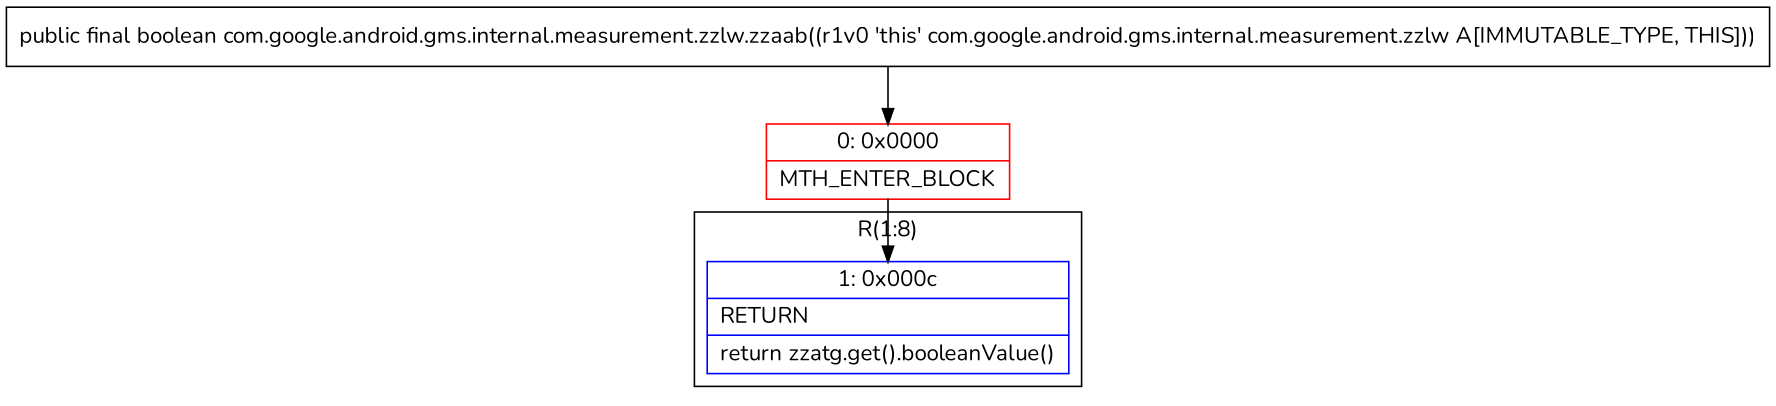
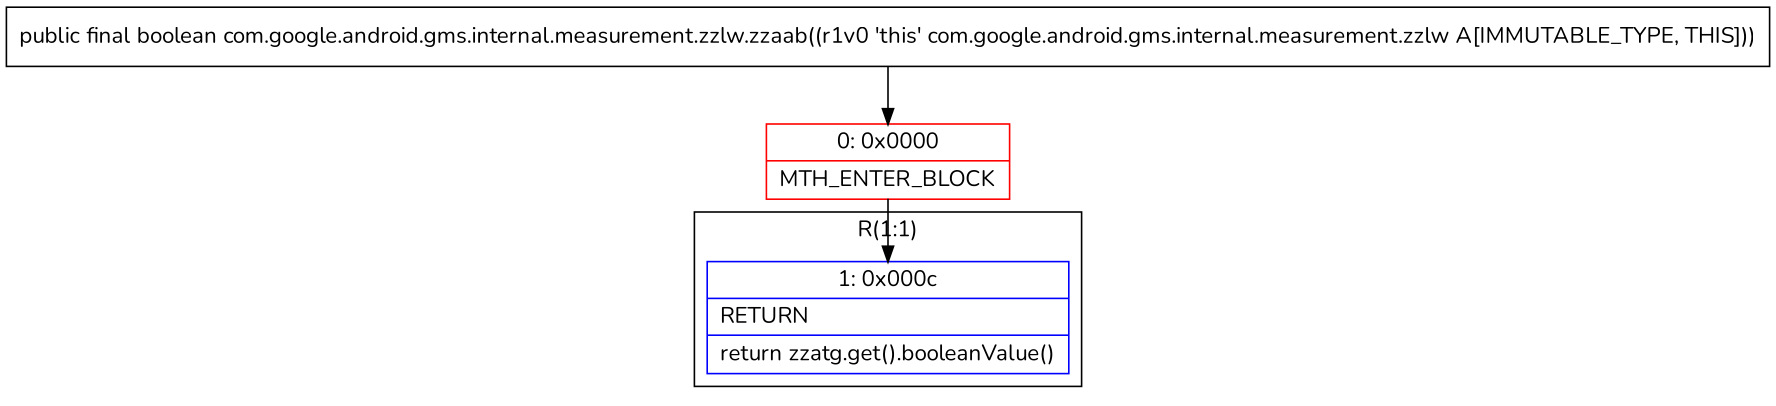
cluster "R(1:8)": label "R(1:8)" -> "R(1:1)"
